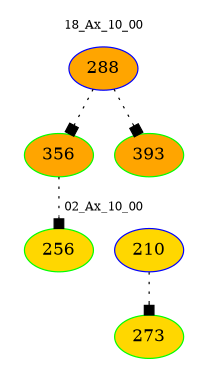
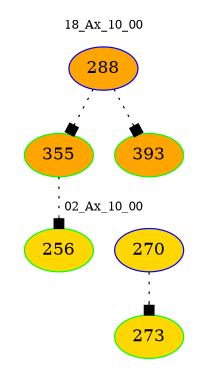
node "356": label "356" -> "355"
node "210": label "210" -> "270"
